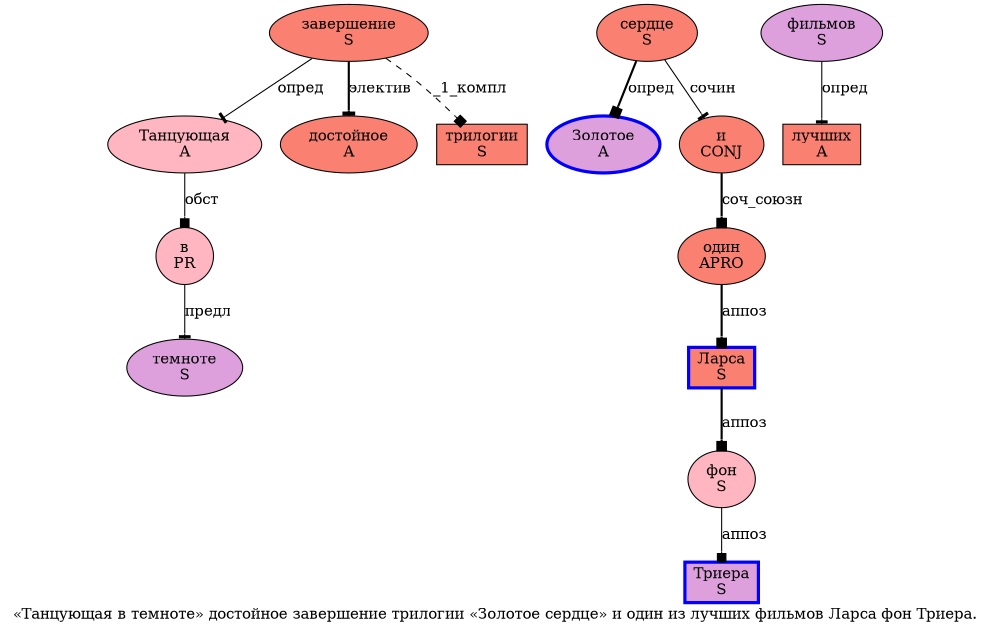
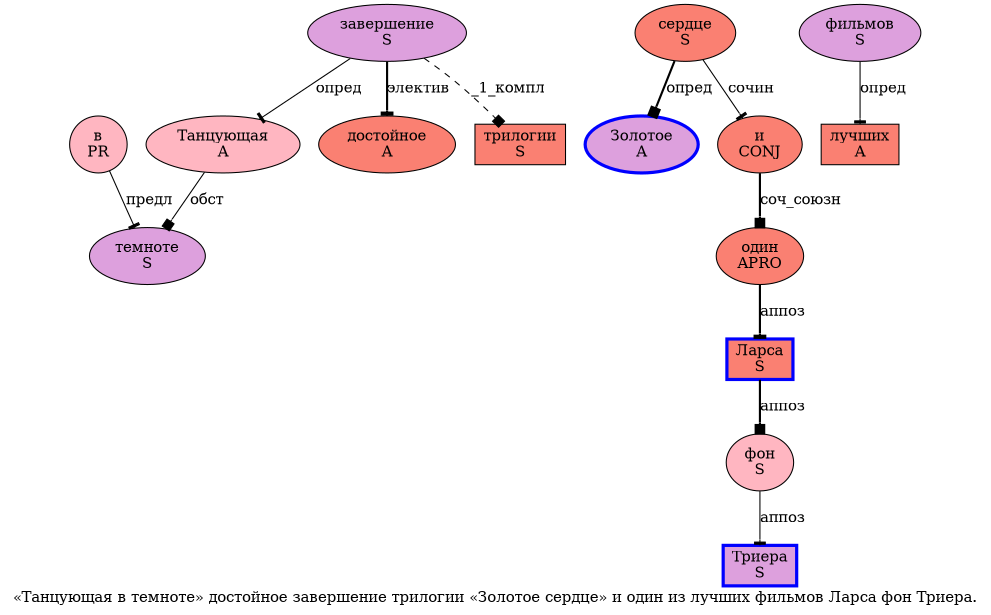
node "завершение S": fillcolor salmon -> plum
edge "Танцующая A" -> "в PR": now "Танцующая A" -> "темноте S"
edge "один APRO" -> "Ларса S": arrowhead box -> tee
edge "фон S" -> "Триера S": arrowhead box -> tee
